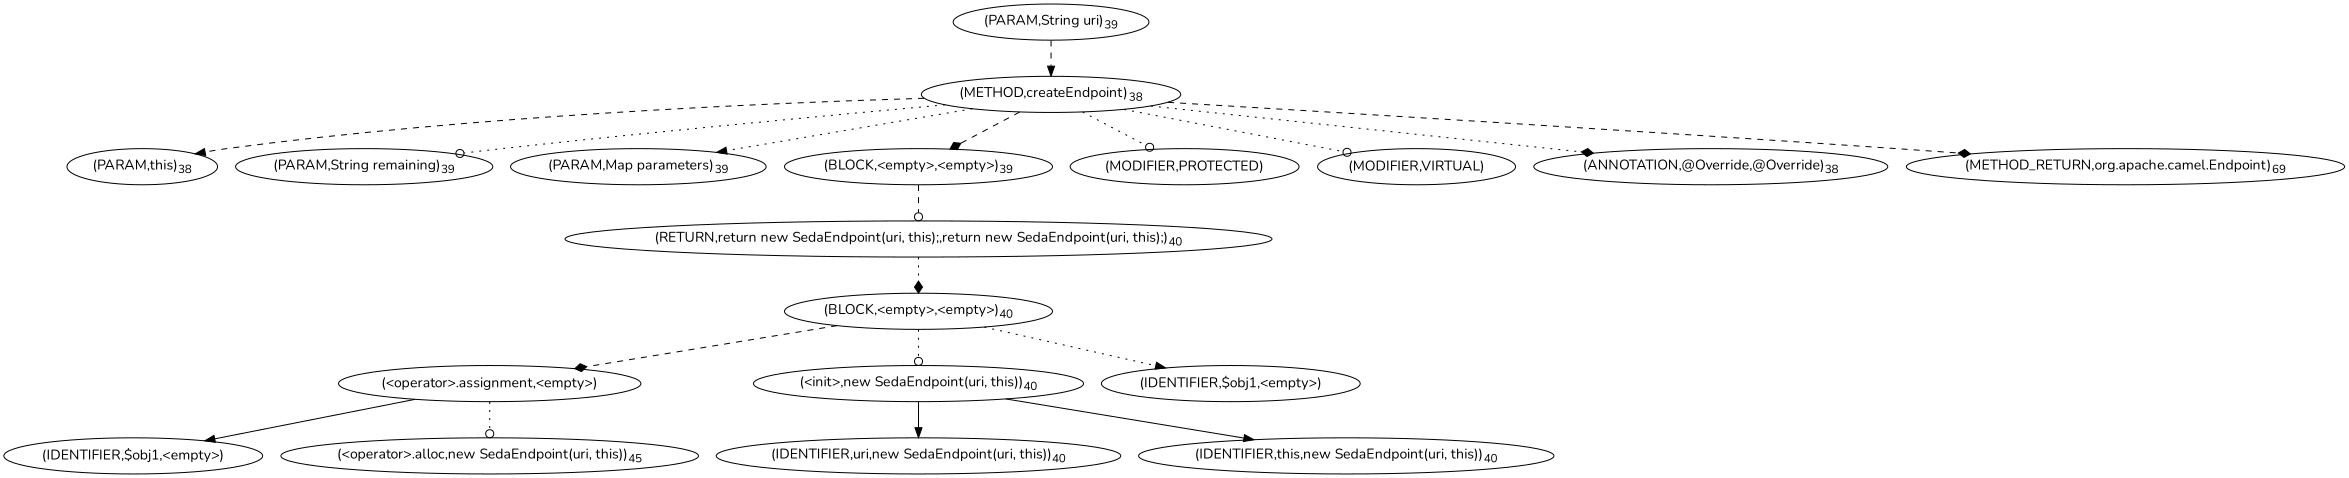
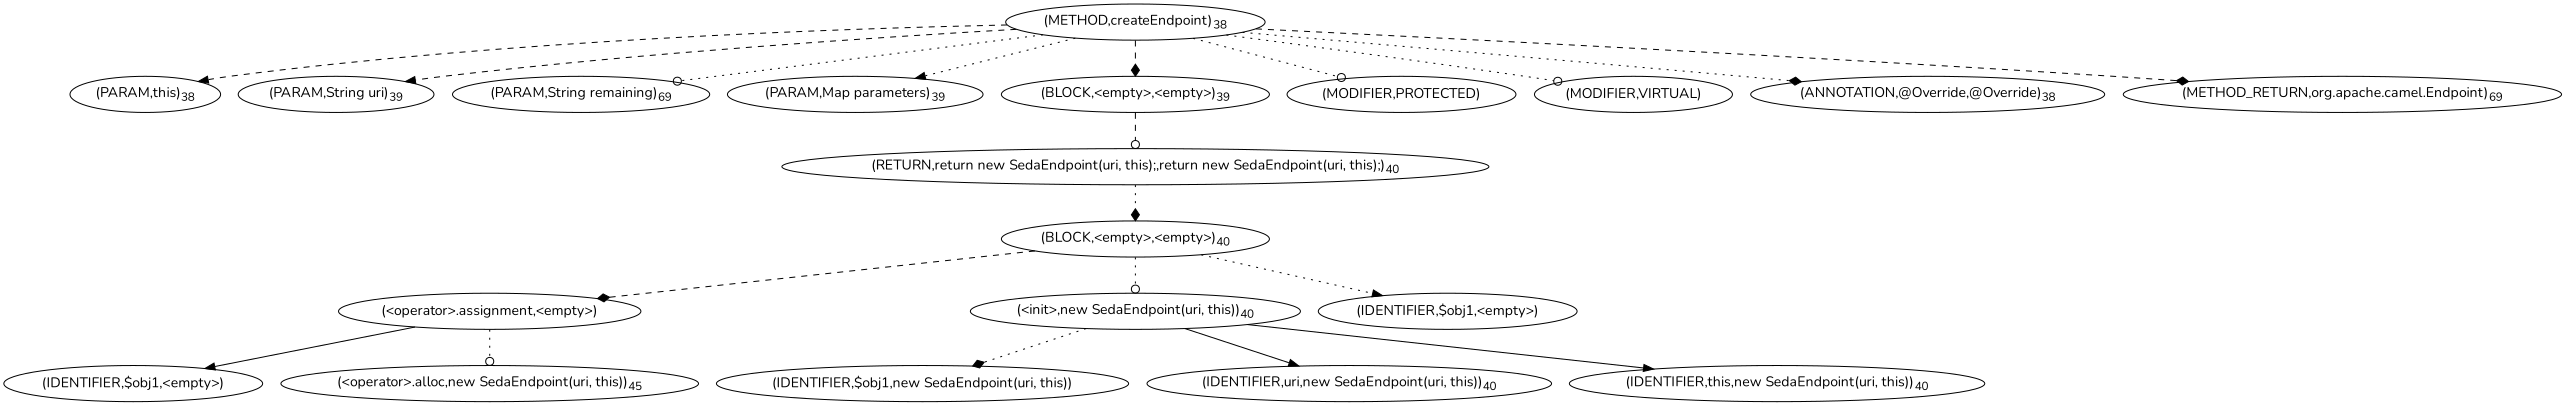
edge "(PARAM,String uri)" -> "(METHOD,createEndpoint)": reversed
node "(PARAM,String remaining)": text "39" -> "69"
node "(IDENTIFIER,$obj1,new SedaEndpoint(uri, this))": added
